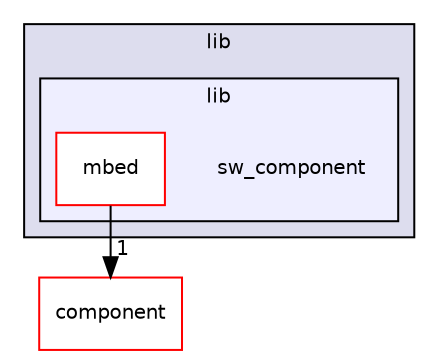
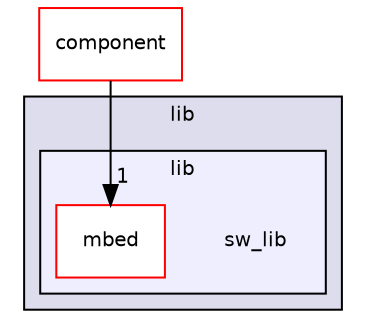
node "sw_component": label "sw_component" -> "sw_lib"
edge "mbed" -> "component": reversed
